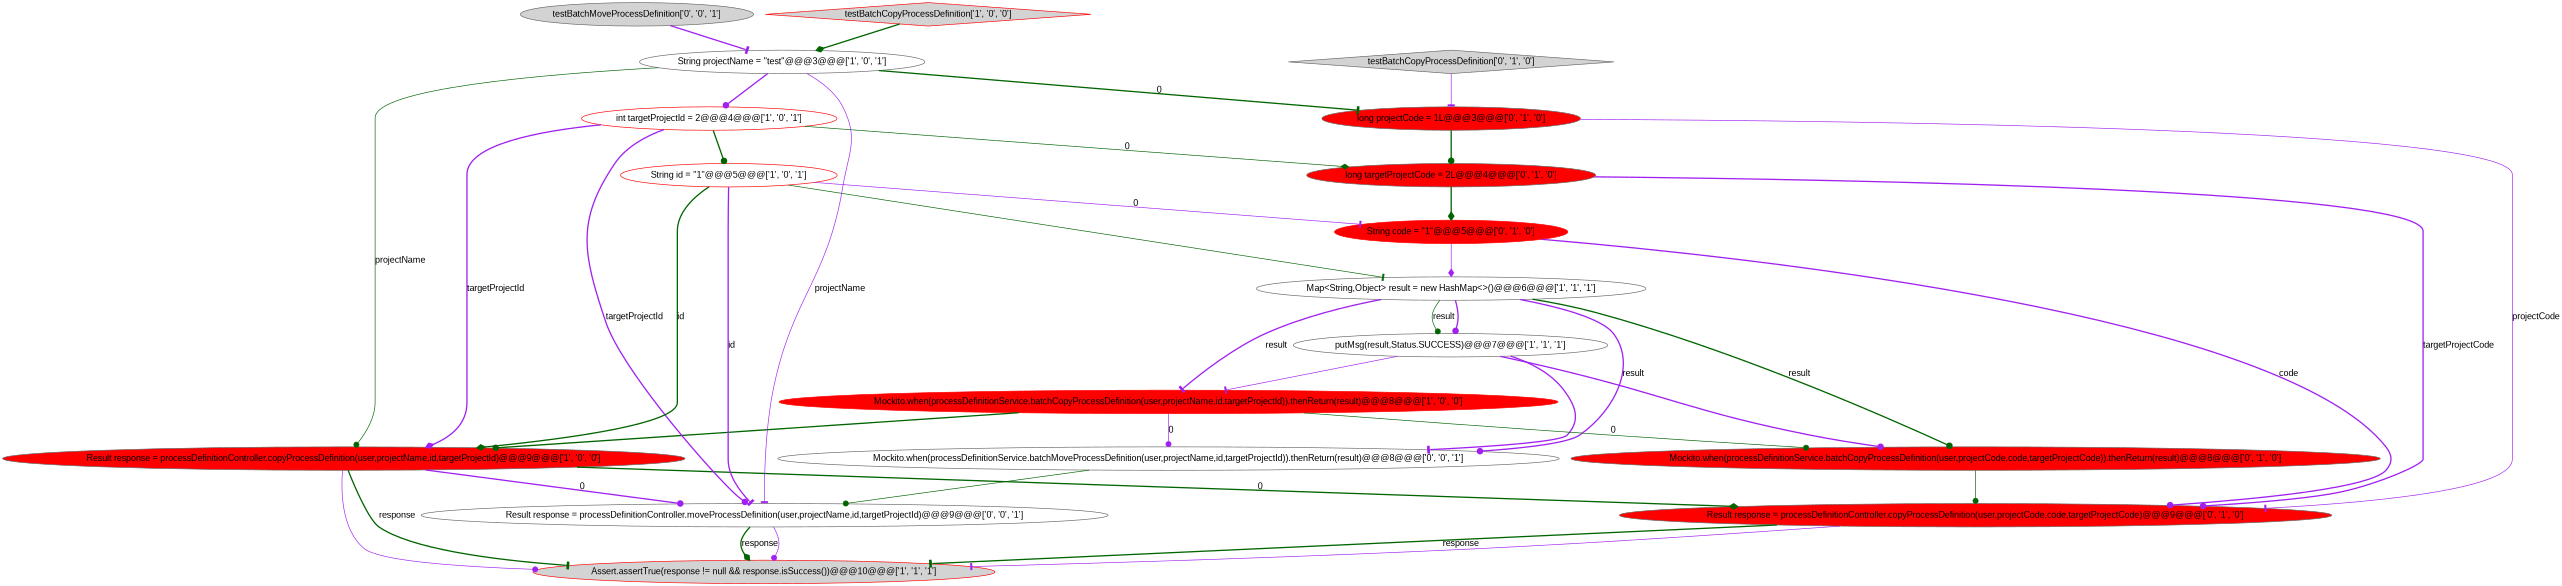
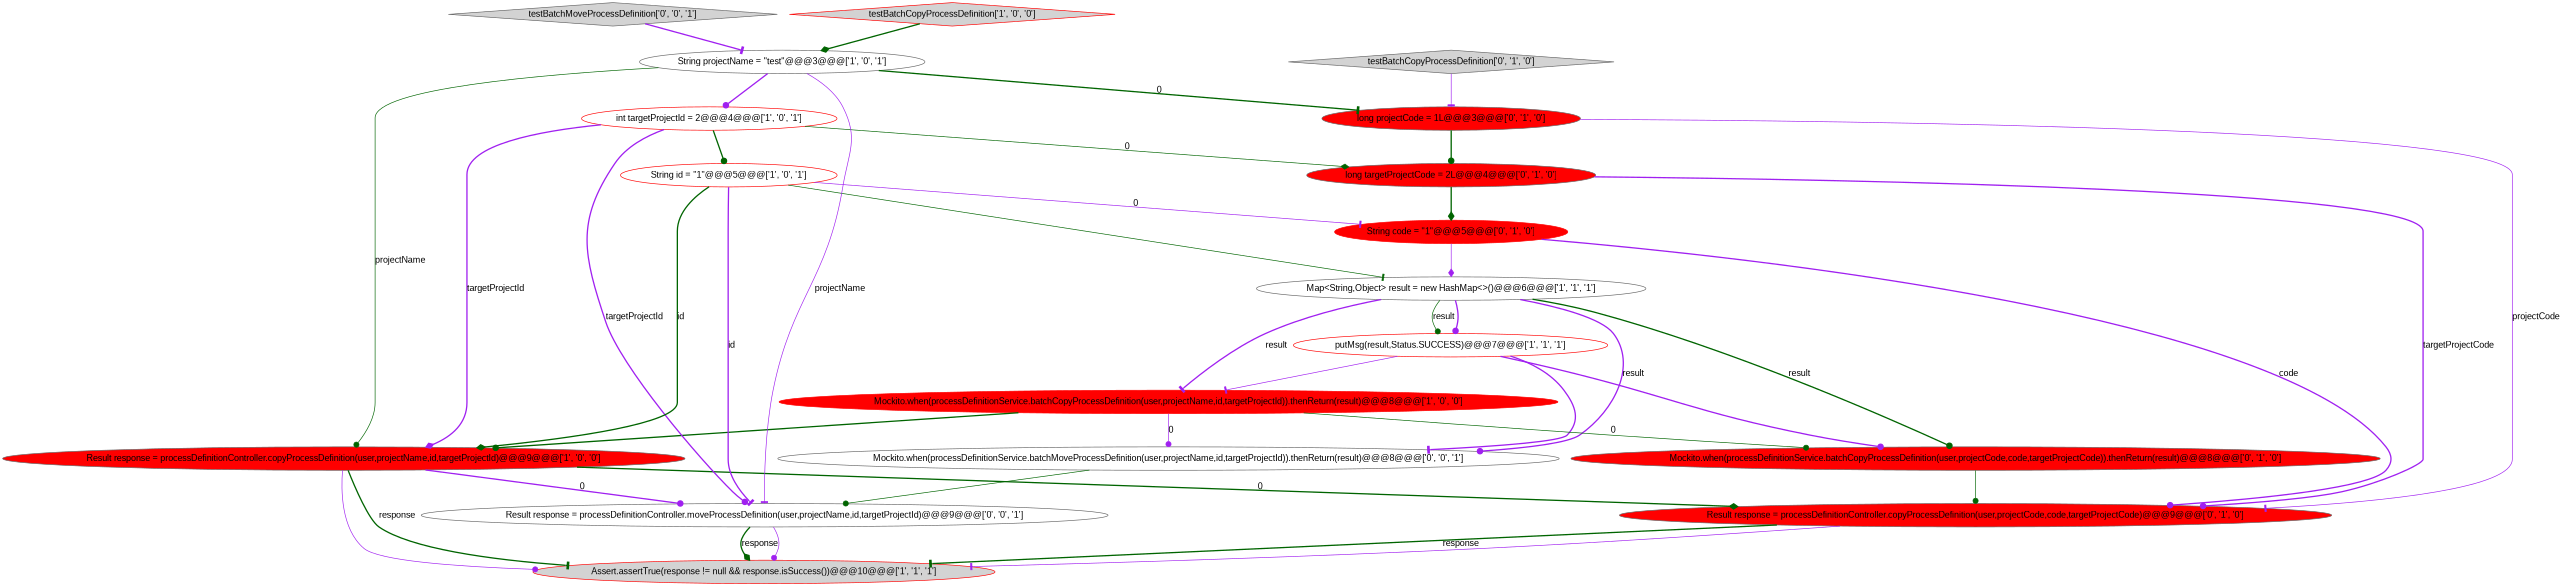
node "testBatchMoveProcessDefinition['0', '0', '1']": shape ellipse -> diamond
node "putMsg(result,Status.SUCCESS)@@@7@@@['1', '1', '1']": color gray40 -> red
